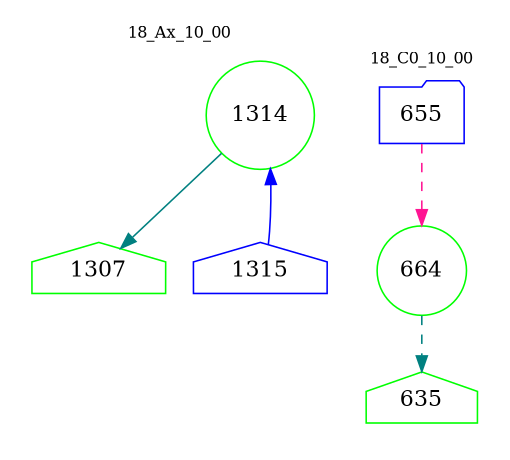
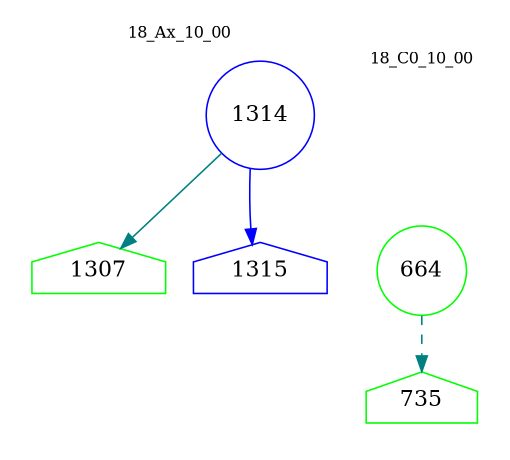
node "1314": color green -> blue
node "655": removed
edge "1315" -> "1314": reversed
node "635": label "635" -> "735"
